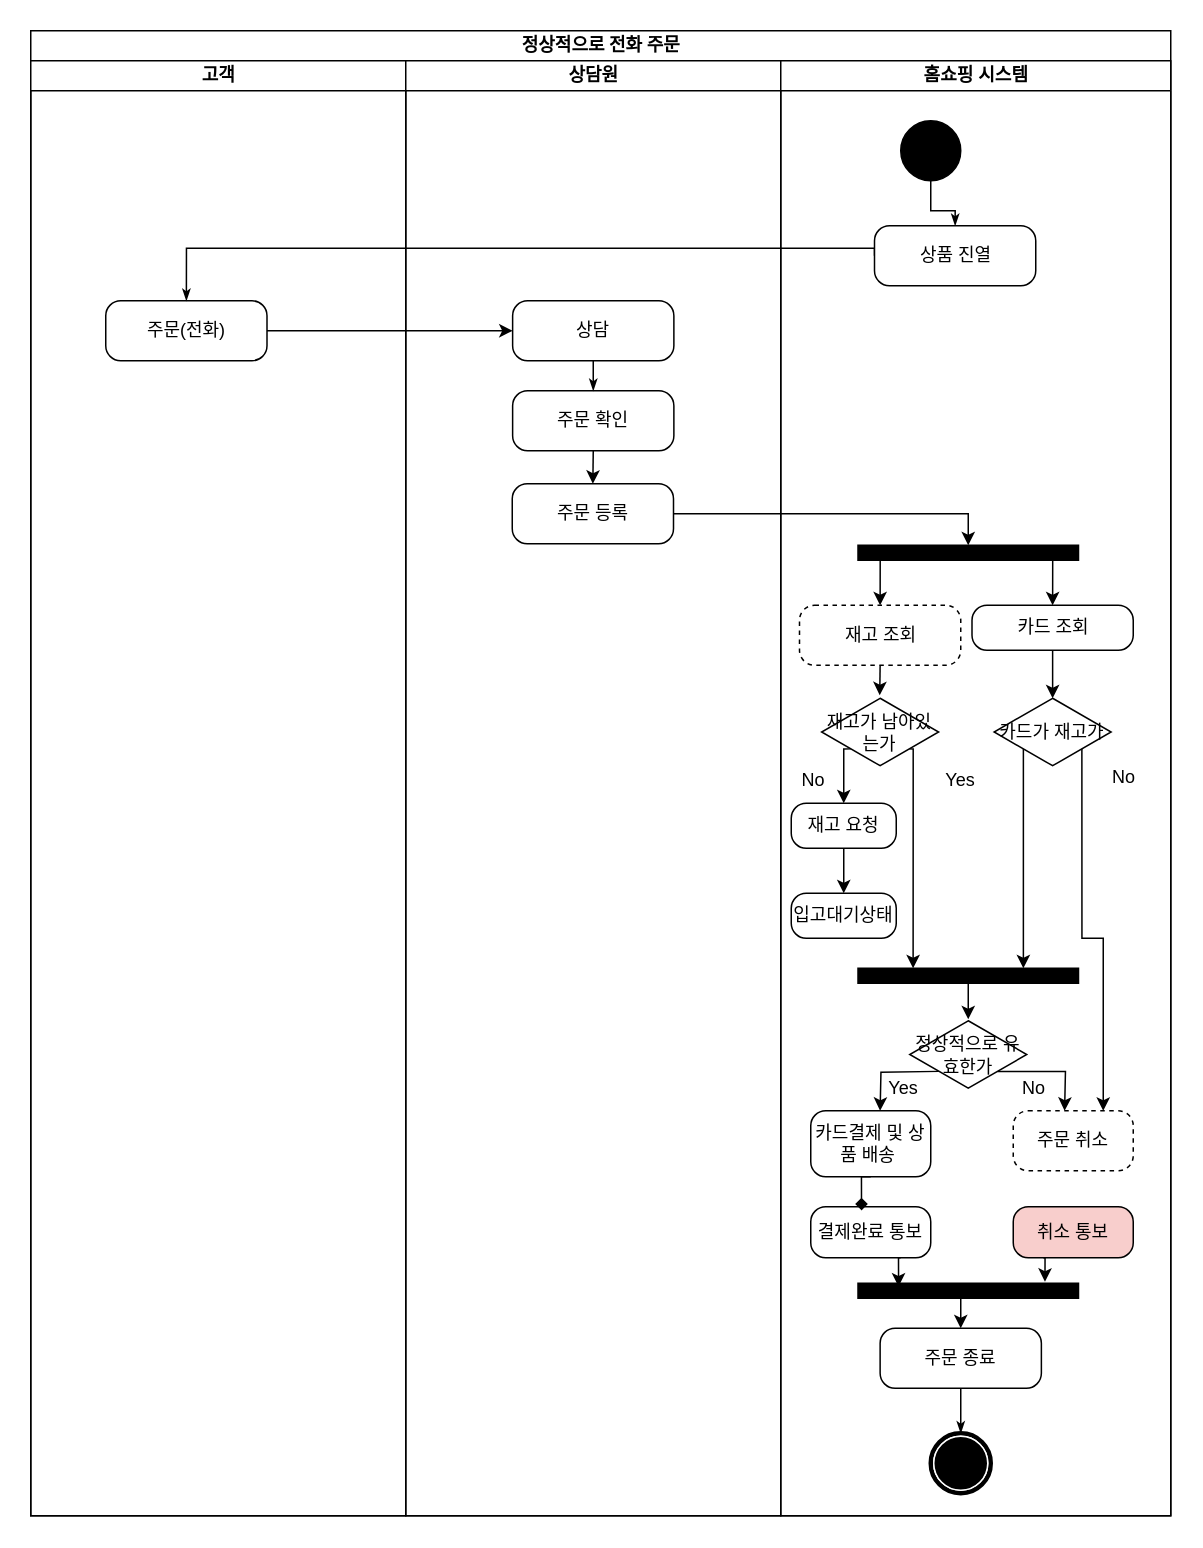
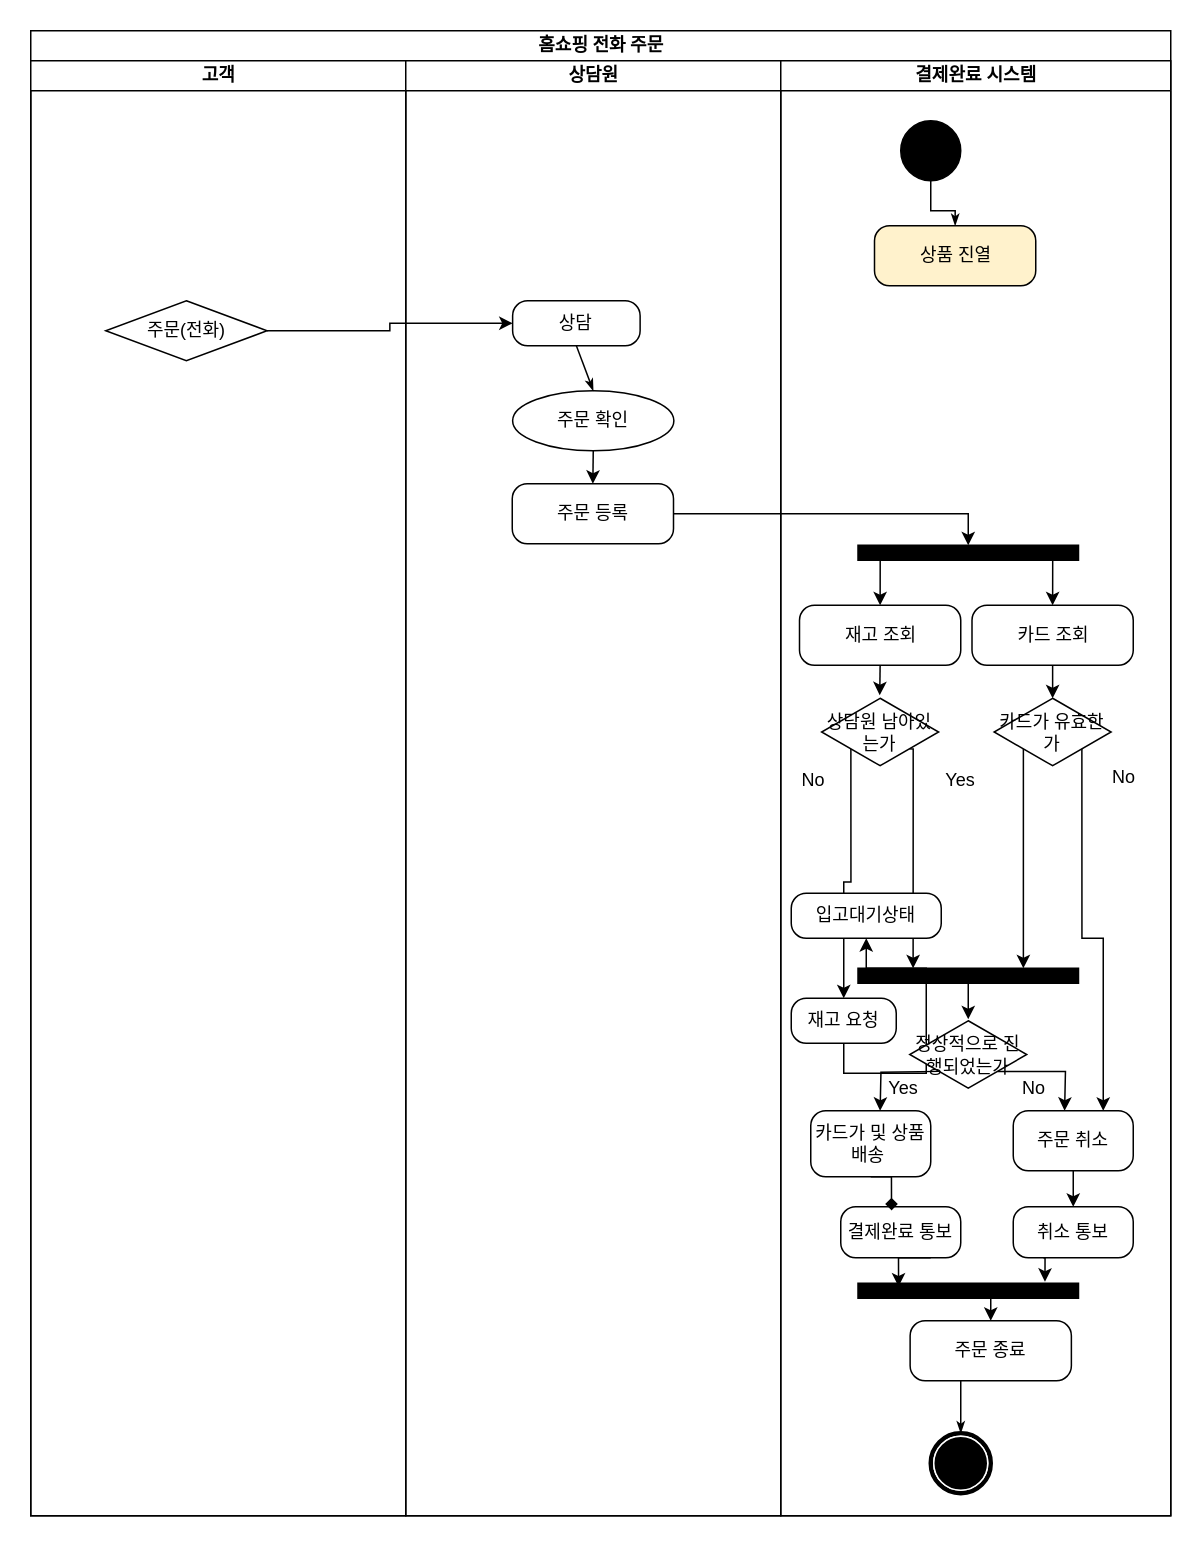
node "정상적으로 전화 주문": label "정상적으로 전화 주문" -> "홈쇼핑 전화 주문"
node "홈쇼핑 시스템": label "홈쇼핑 시스템" -> "결제완료 시스템"
edge "상품 진열" -> "주문(전화)": removed
node "상품 진열": fillcolor #ffffff -> #fff2cc
node "주문(전화)": shape rounded rectangle -> diamond
node "상담": size 161x60 -> 128x45
node "주문 확인": shape rounded rectangle -> ellipse
node "카드 조회": size 161x45 -> 161x60
node "재고 조회": style dashed -> solid
node "재고가 남아있는가": label "재고가 남아있는가" -> "상담원 남아있는가"
node "카드가 재고가": label "카드가 재고가" -> "카드가 유효한가"
node "재고 요청": moved (844, 826) -> (844, 1021)
node "입고대기상태": size 105x45 -> 150x45
node "정상적으로 유효한가": label "정상적으로 유효한가" -> "정상적으로 진행되었는가"
node "주문 취소": style dashed -> solid
node "카드결제 및 상품 배송": label "카드결제 및 상품 배송" -> "카드가 및 상품 배송"
edge "주문 취소" -> "취소 통보": added
node "결제완료 통보": moved (871, 1232) -> (901, 1232)
node "취소 통보": fillcolor #f8cecc -> #ffffff
node "주문 종료": moved (961, 1358) -> (991, 1351)
